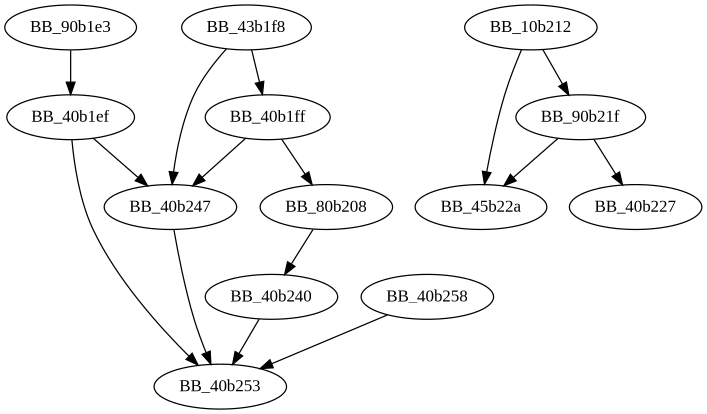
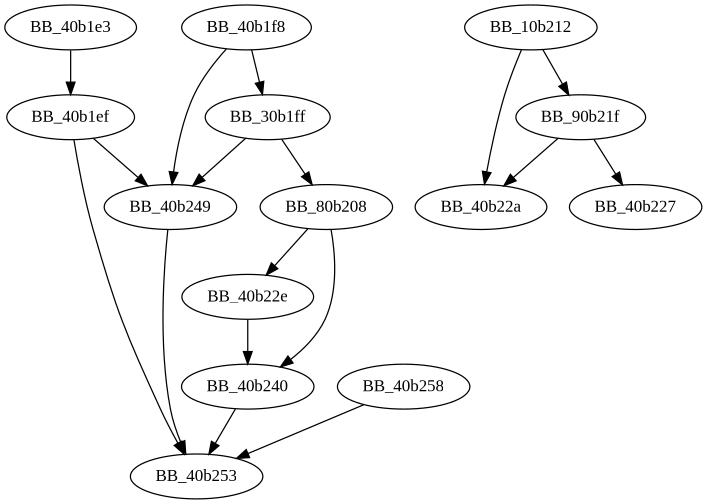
node "BB_90b1e3": label "BB_90b1e3" -> "BB_40b1e3"
node "BB_43b1f8": label "BB_43b1f8" -> "BB_40b1f8"
node "BB_40b1ff": label "BB_40b1ff" -> "BB_30b1ff"
node "BB_40b247": label "BB_40b247" -> "BB_40b249"
node "BB_45b22a": label "BB_45b22a" -> "BB_40b22a"
node "BB_40b22e": added
